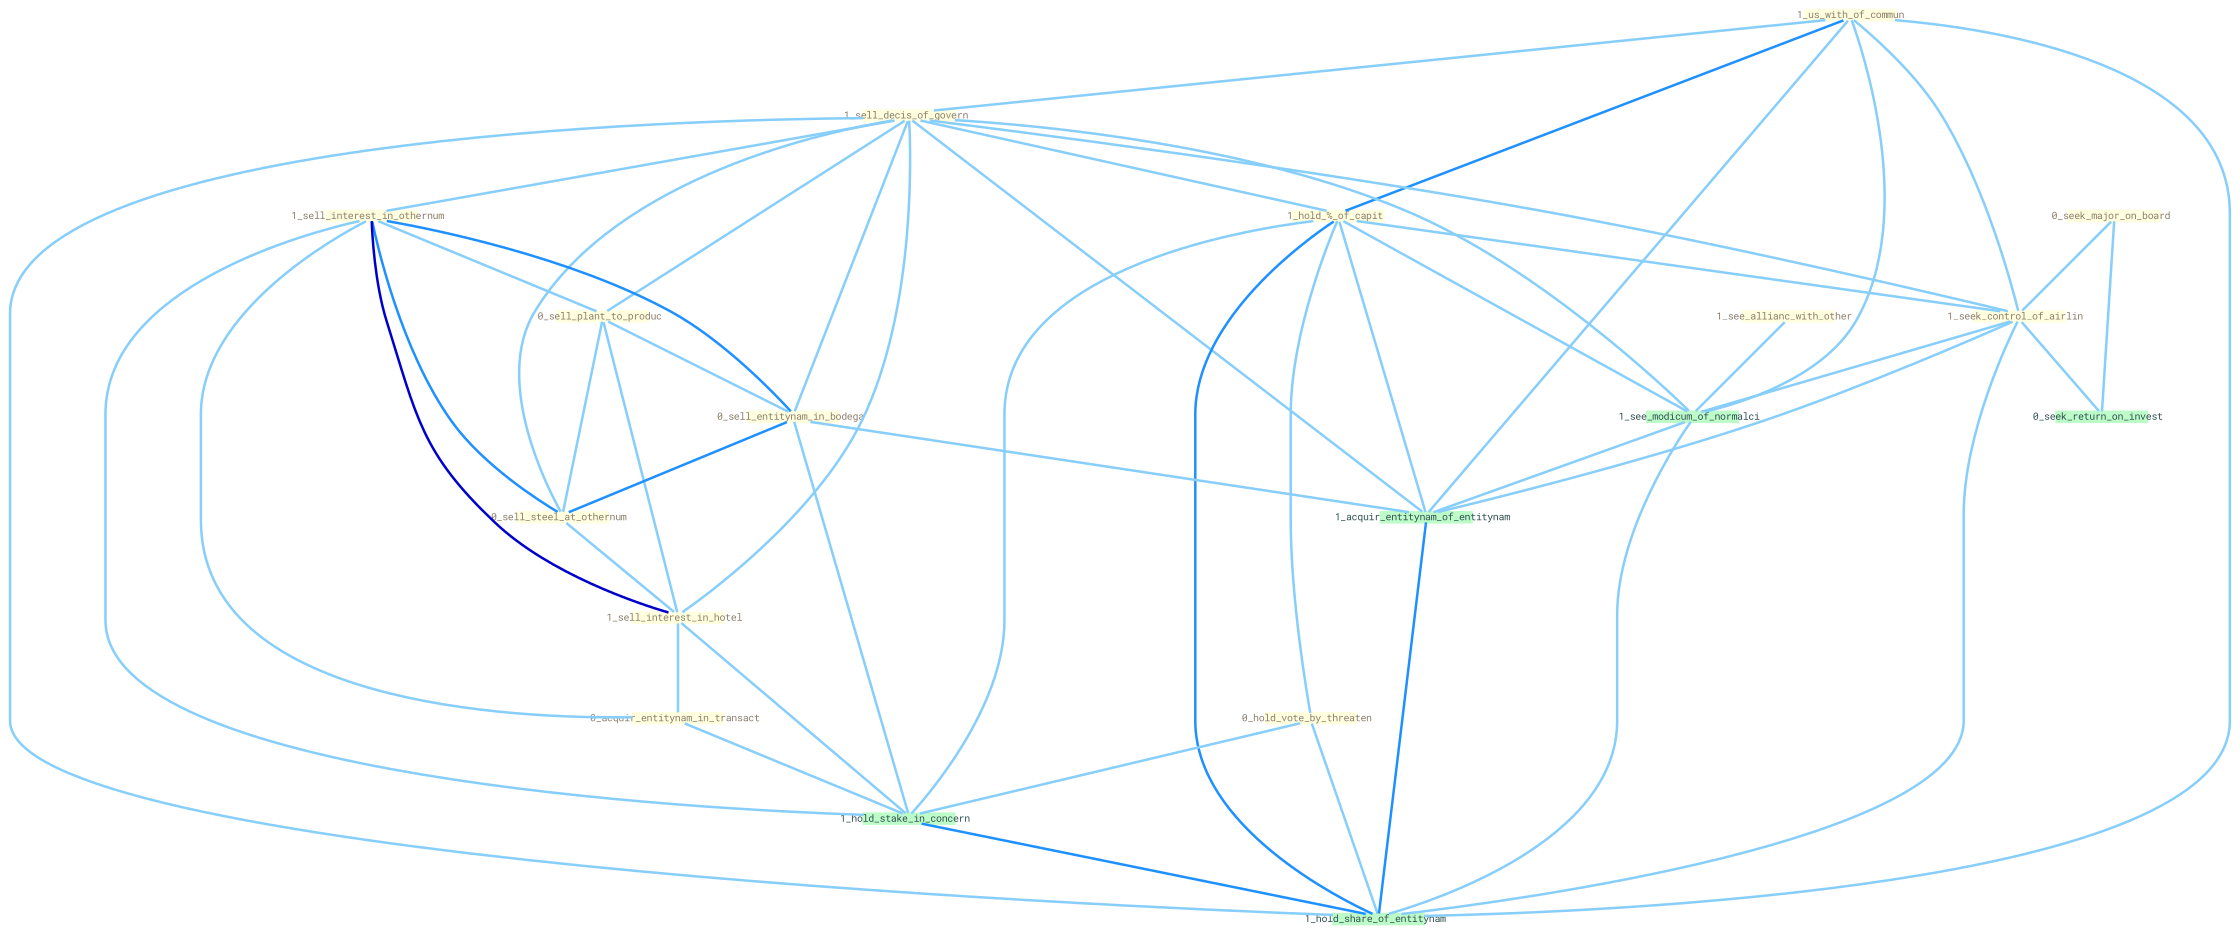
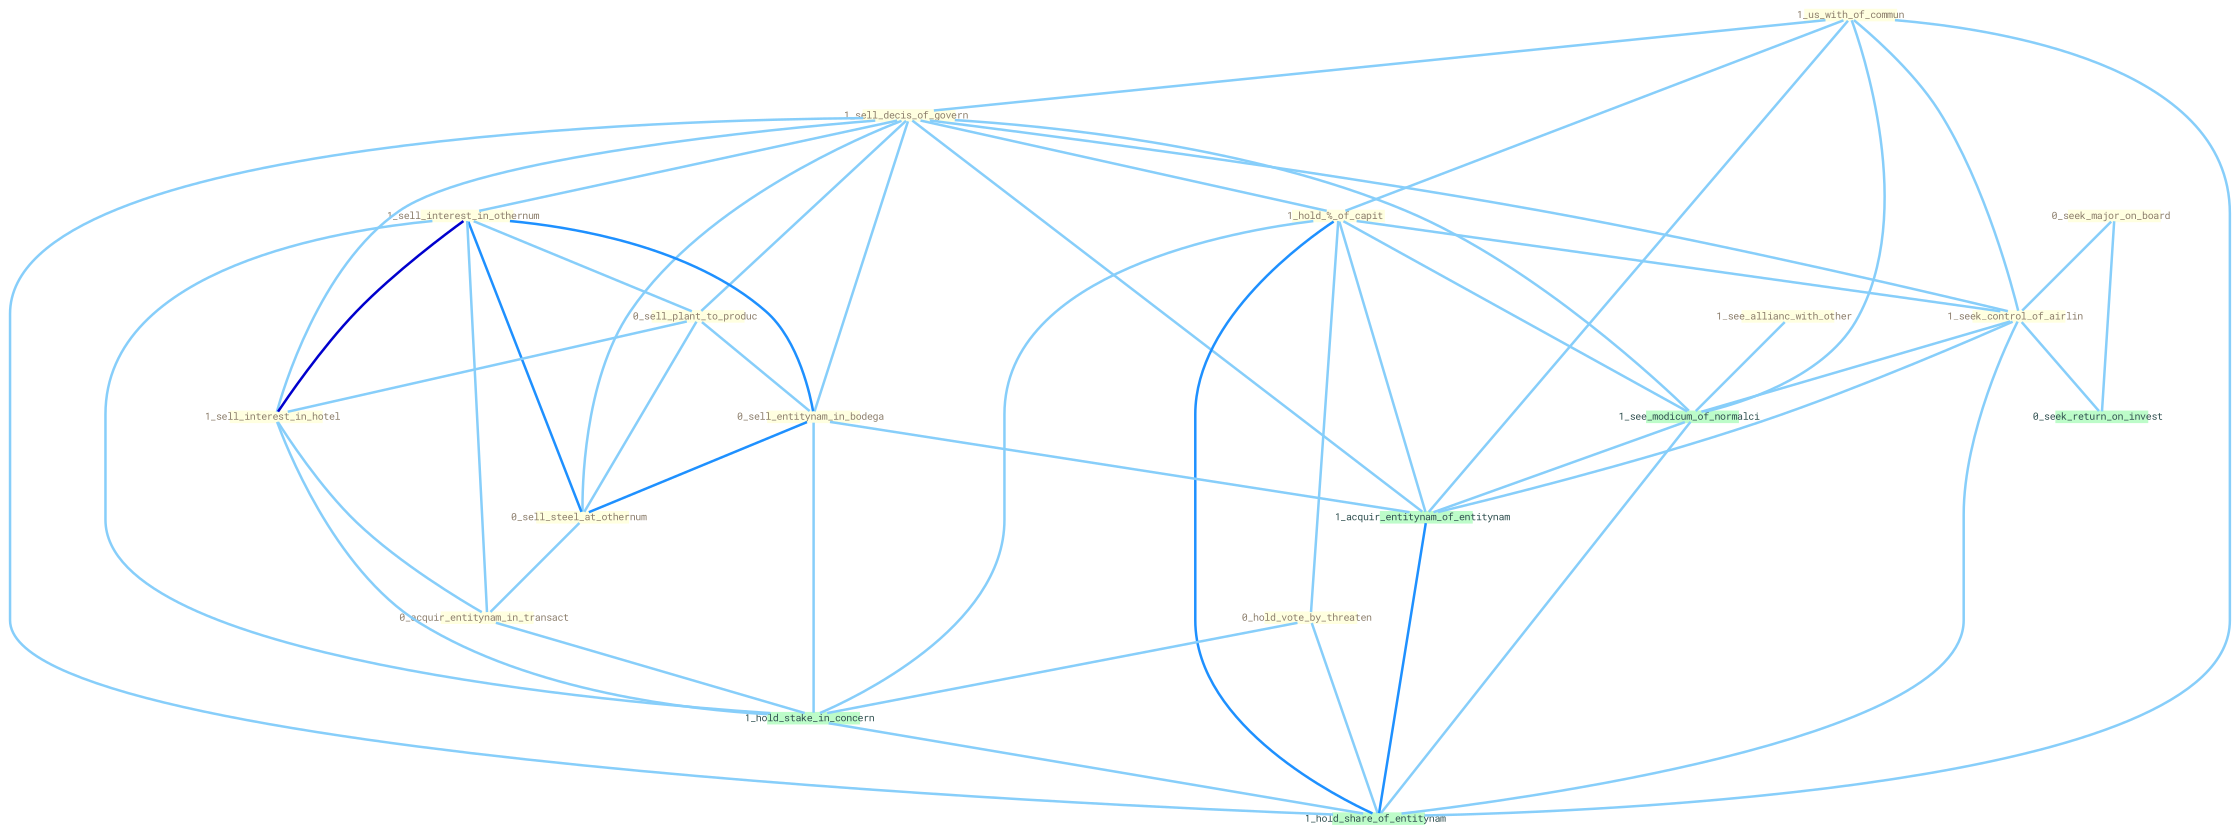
edge "1_us_with_of_commun" -- "1_hold_%_of_capit": color #1e90ff -> #87cefa
edge "0_sell_steel_at_othernum" -- "1_sell_interest_in_hotel": now "0_sell_steel_at_othernum" -- "0_acquir_entitynam_in_transact"
edge "1_hold_stake_in_concern" -- "1_hold_share_of_entitynam": color #1e90ff -> #87cefa
